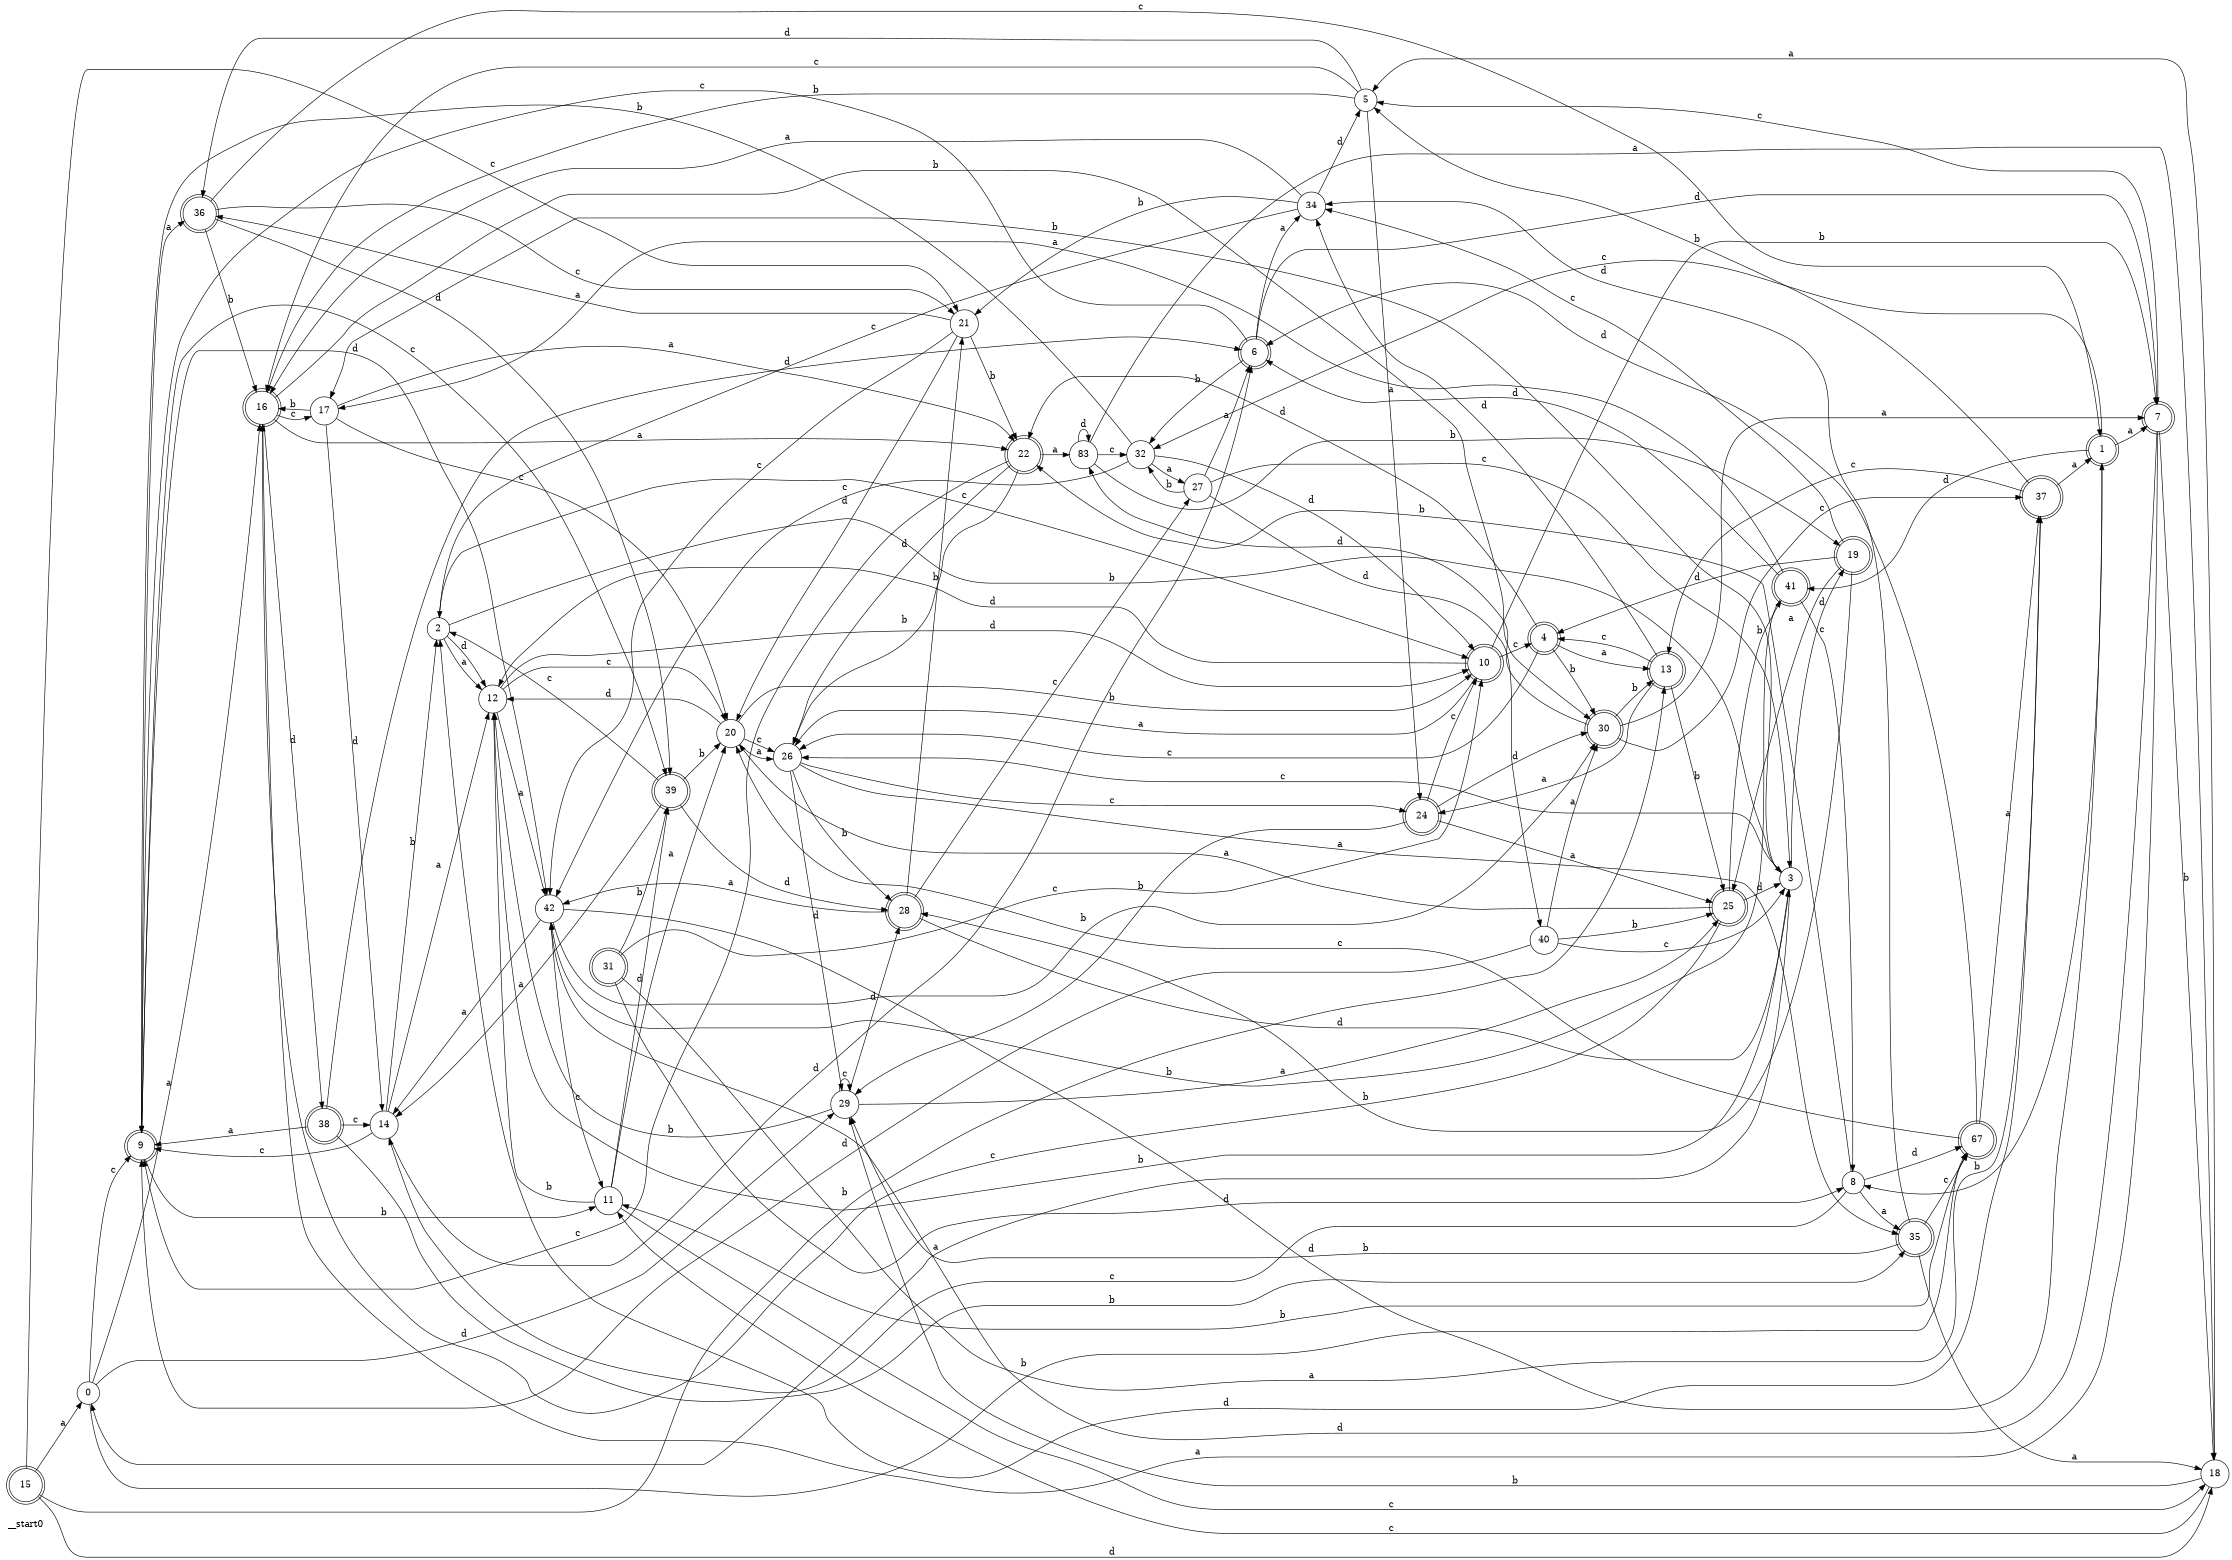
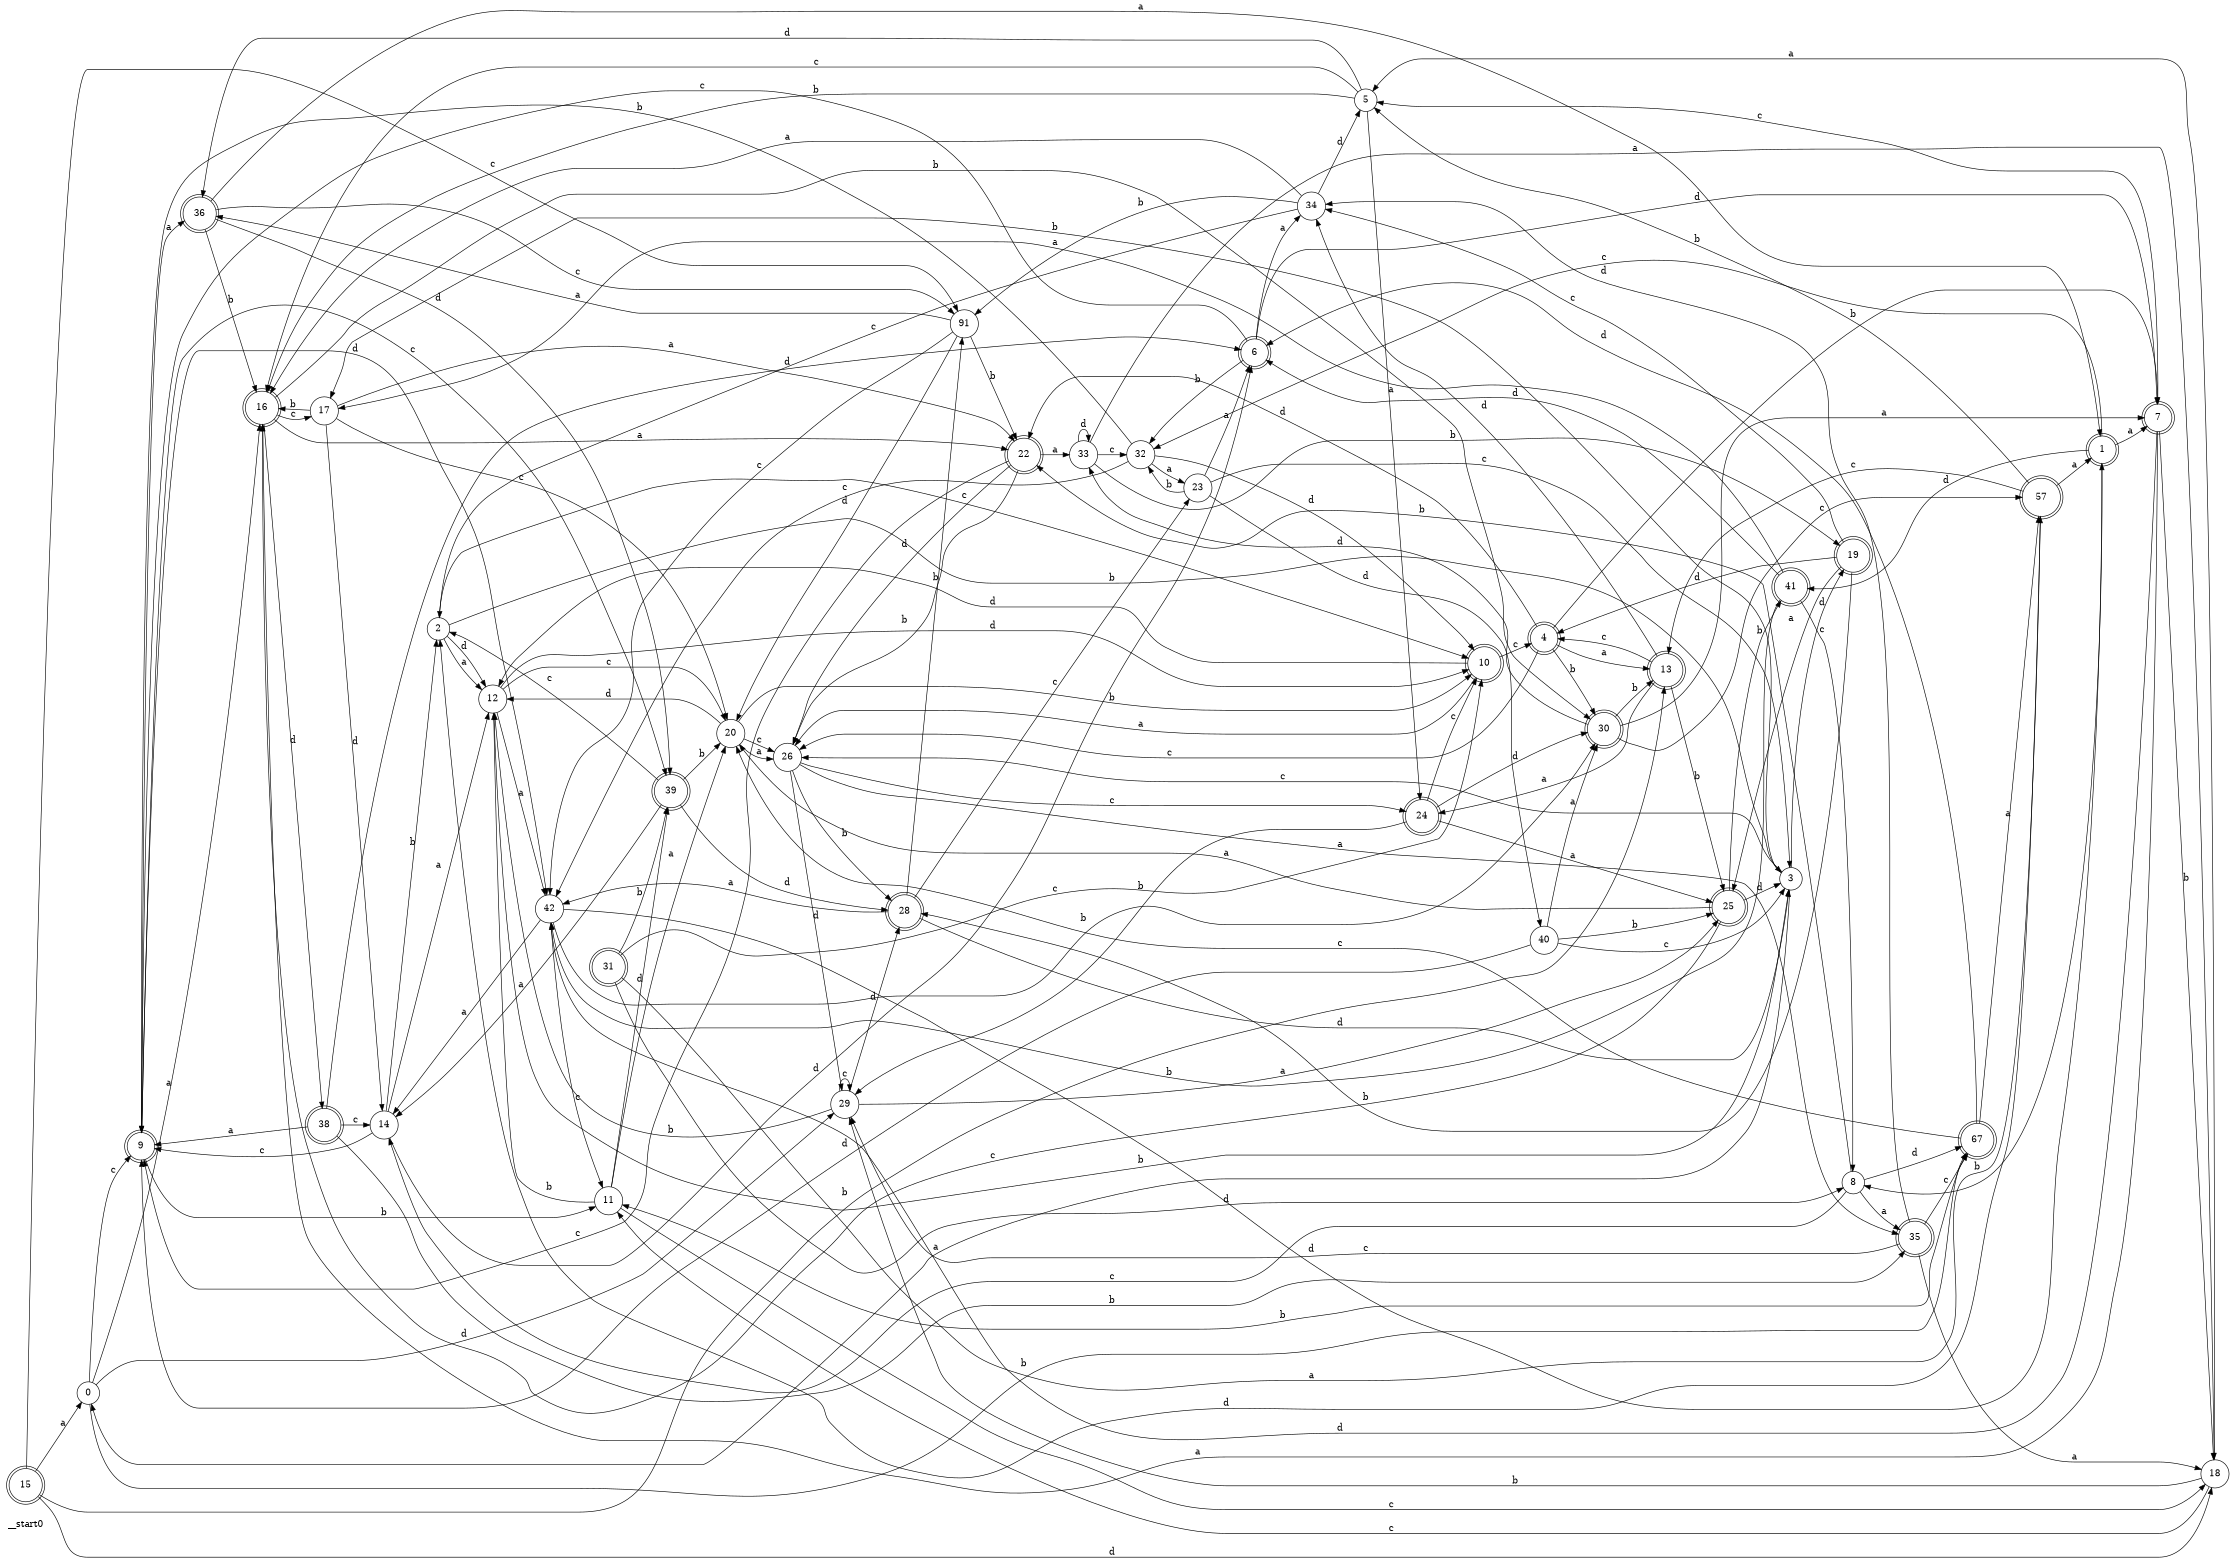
edge "36" -> "1": label "c" -> "a"
edge "10" -> "7": now "4" -> "7"
node "21": label "21" -> "91"
node "83": label "83" -> "33"
node "27": label "27" -> "23"
node "37": label "37" -> "57"
edge "35" -> "29": label "b" -> "c"
